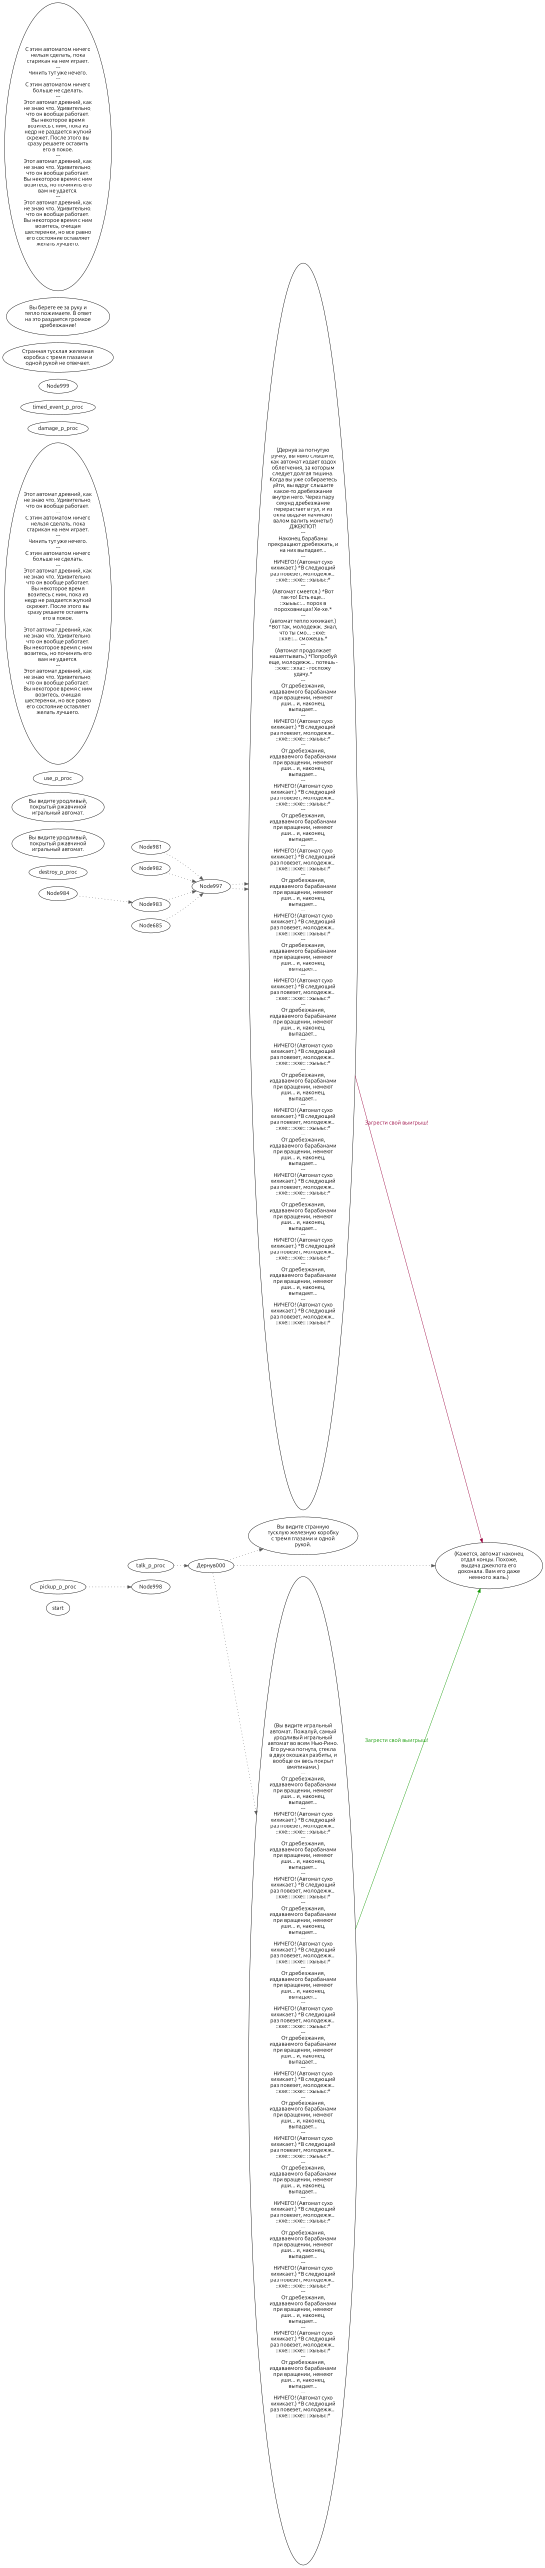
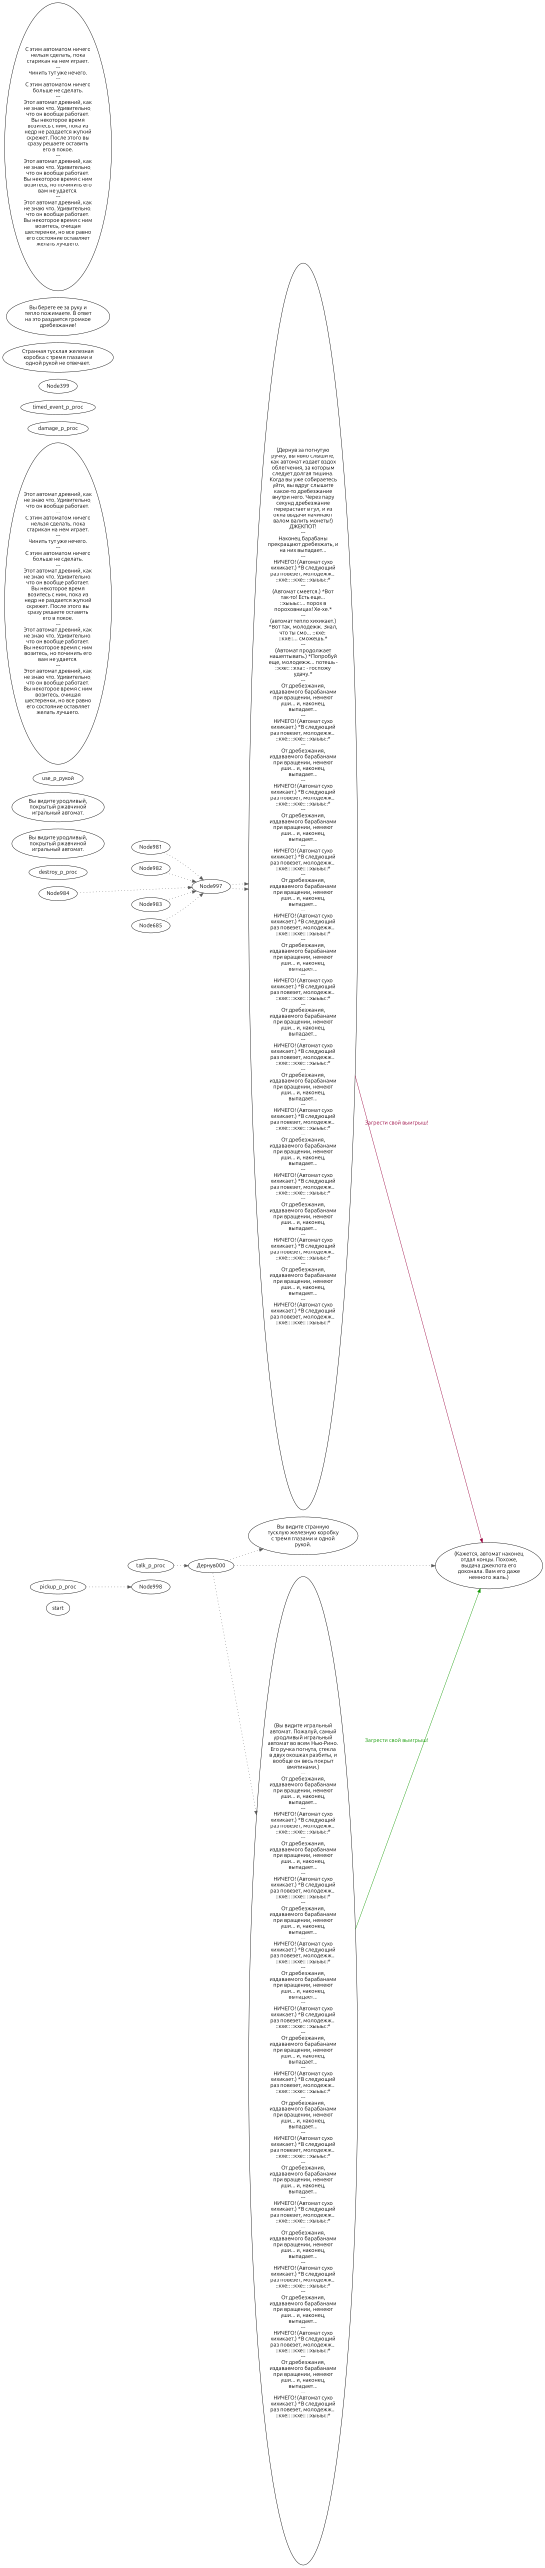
node "Node999": label "Node999" -> "Node399"
node "use_p_proc": label "use_p_proc" -> "use_p_рукой"
edge "Node984" -> "Node983": now "Node984" -> "Node997"
